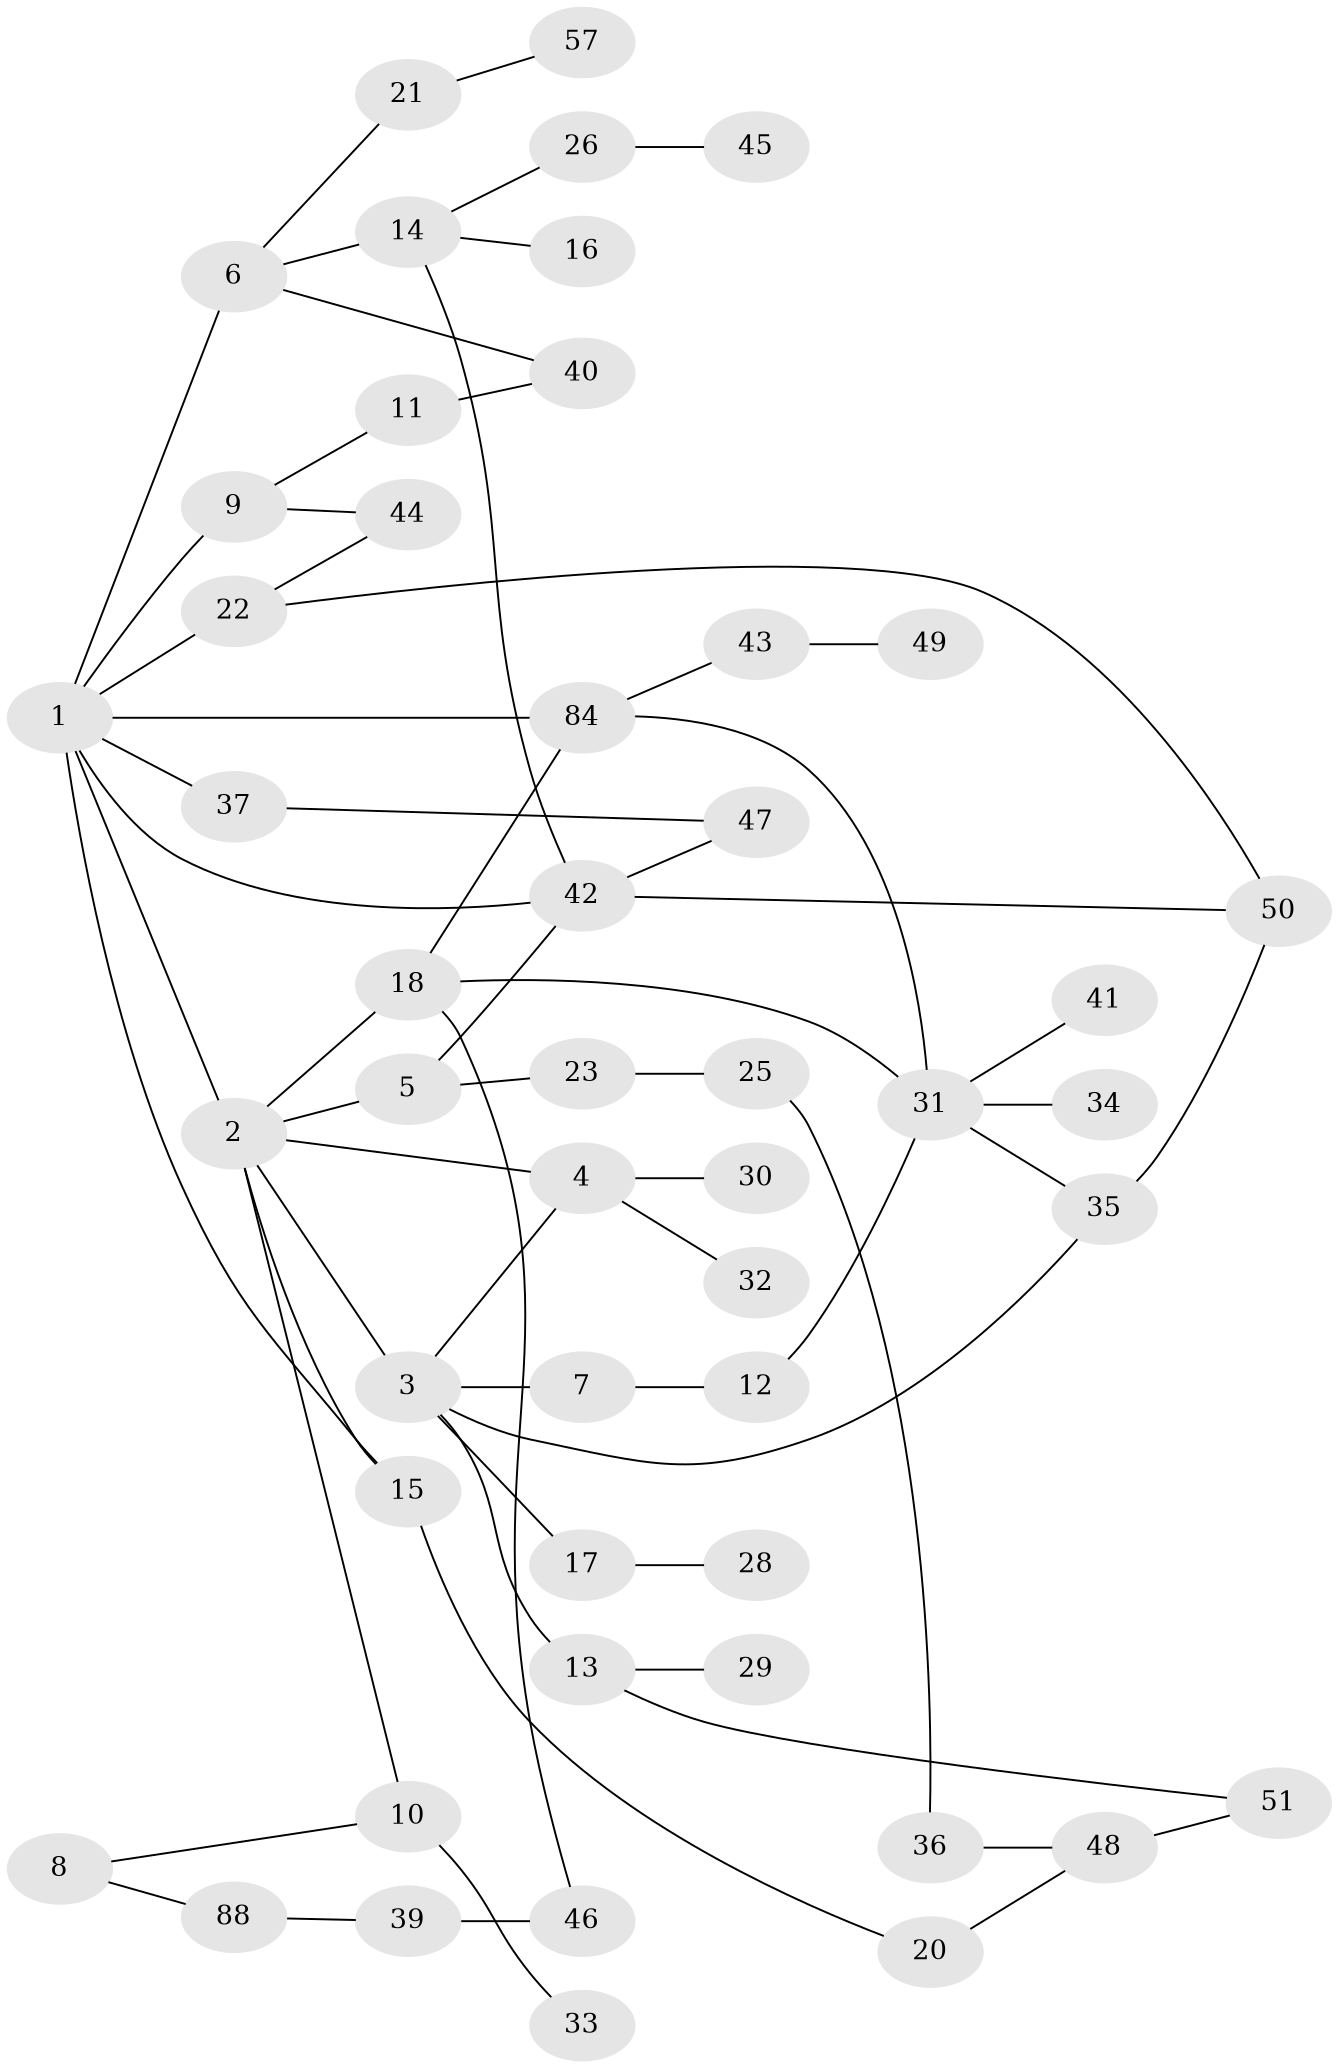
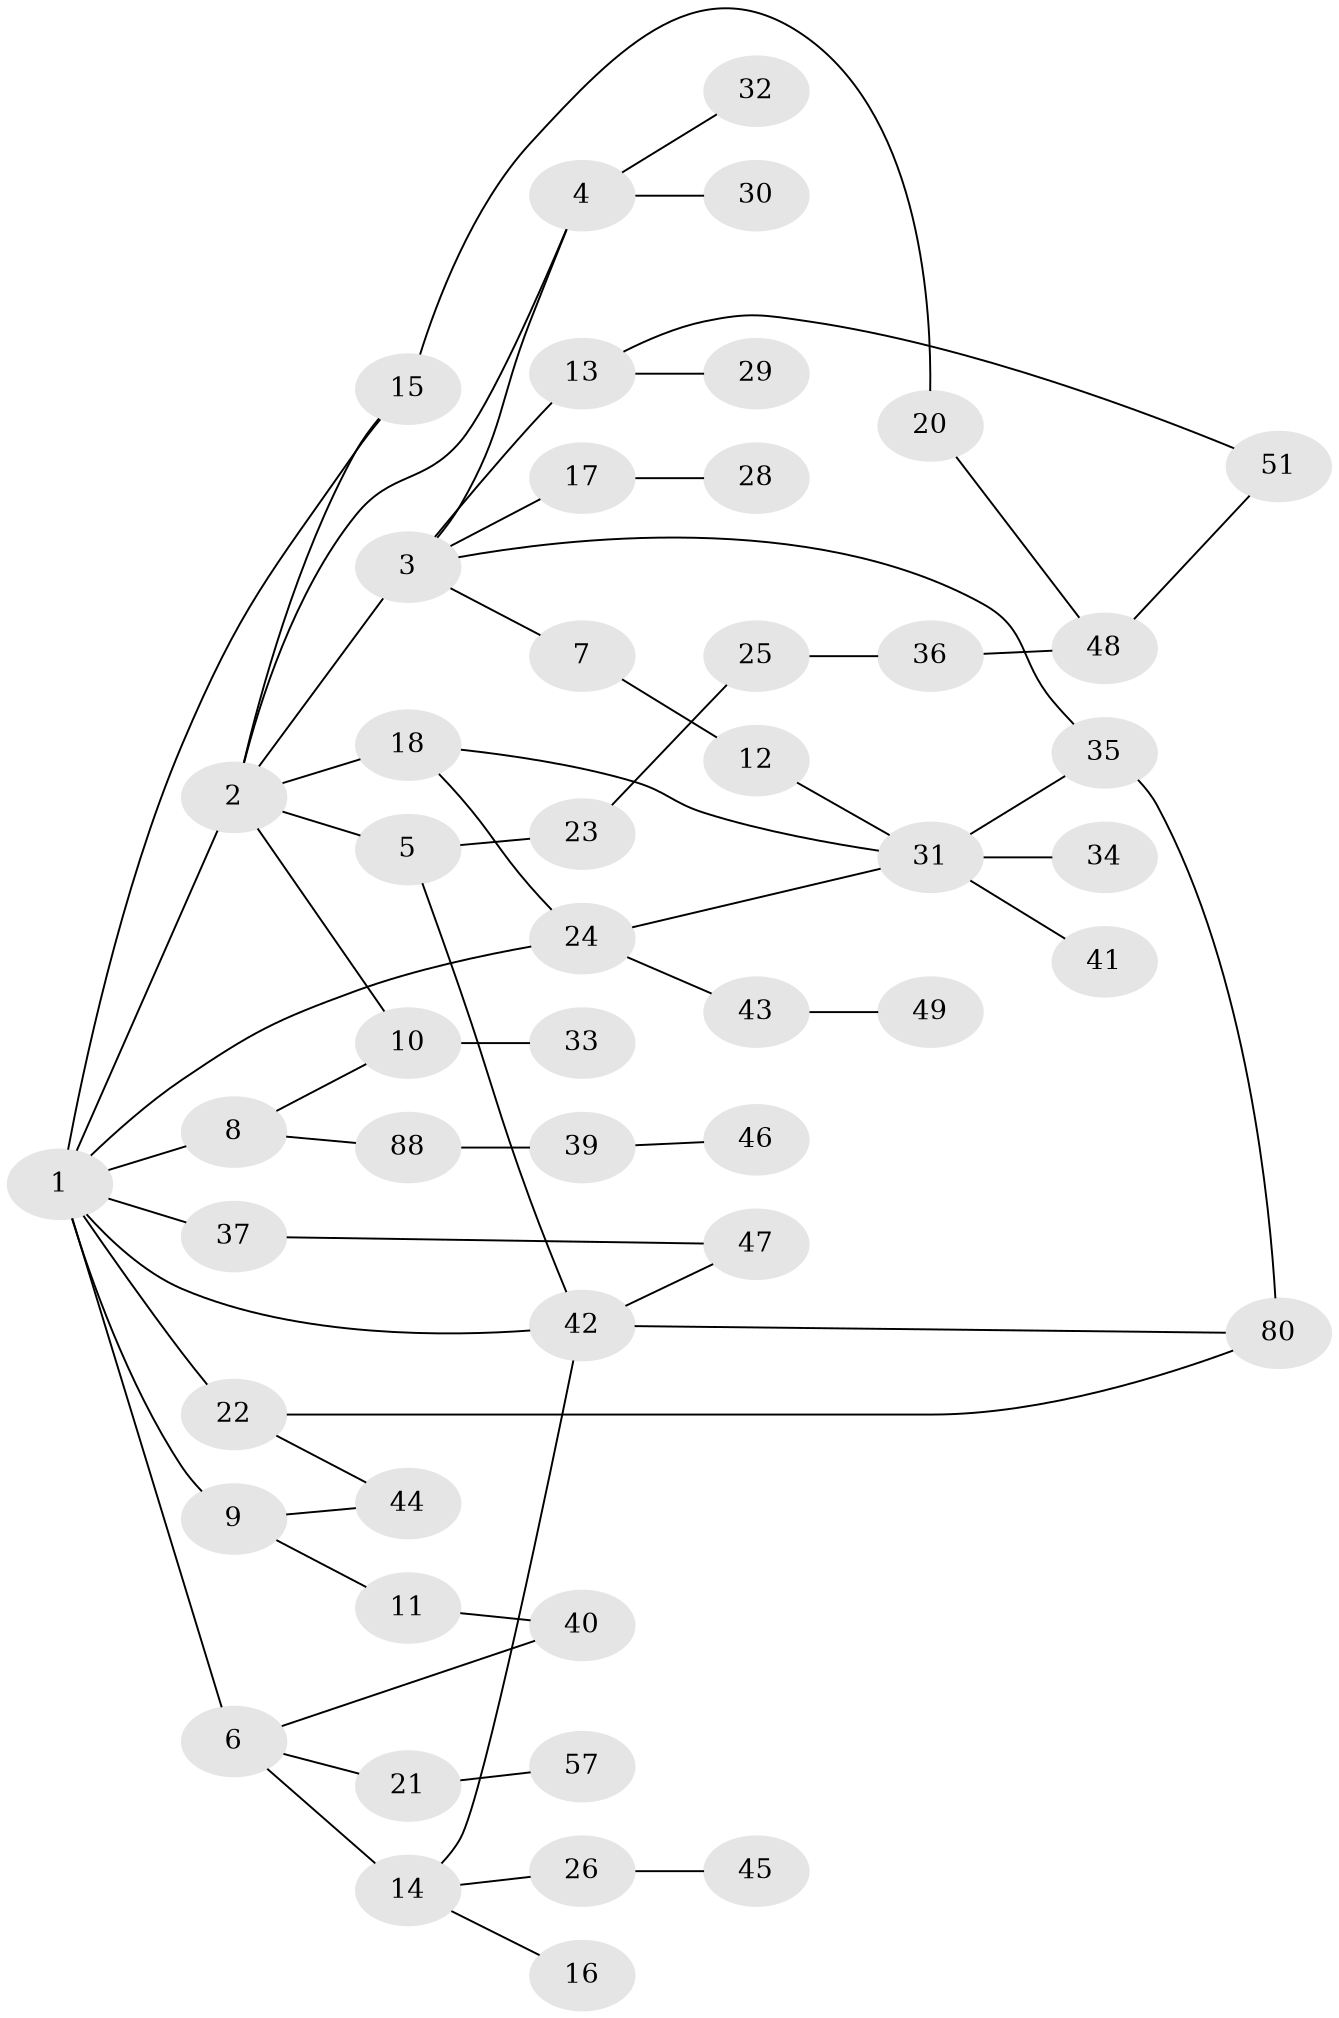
node "84": label "84" -> "24"
node "50": label "50" -> "80"
edge "8" -- "1": added
edge "18" -- "46": removed
